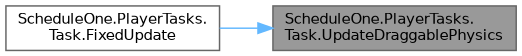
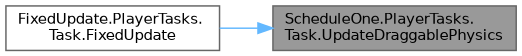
node "ScheduleOne.PlayerTasks. Task.FixedUpdate": label "ScheduleOne.PlayerTasks. Task.FixedUpdate" -> "FixedUpdate.PlayerTasks. Task.FixedUpdate"
